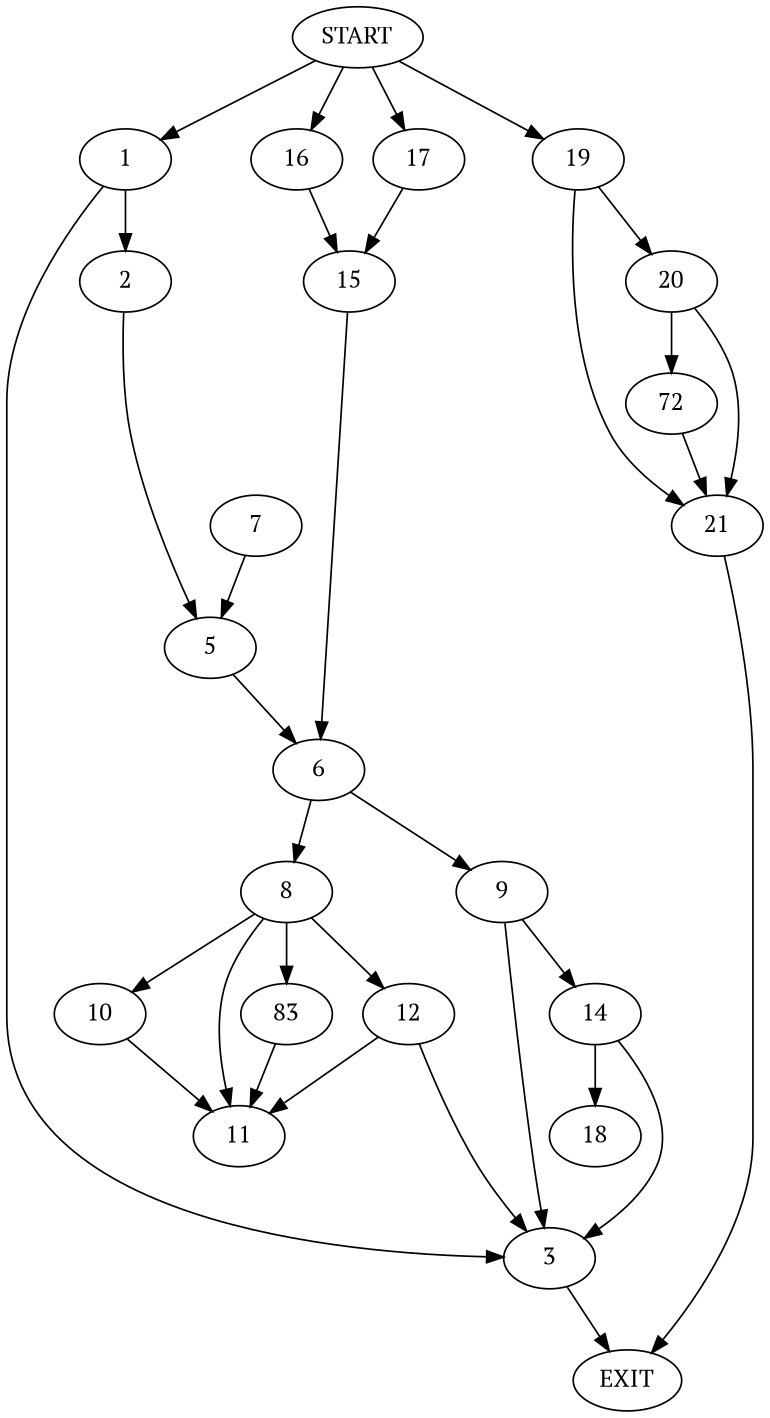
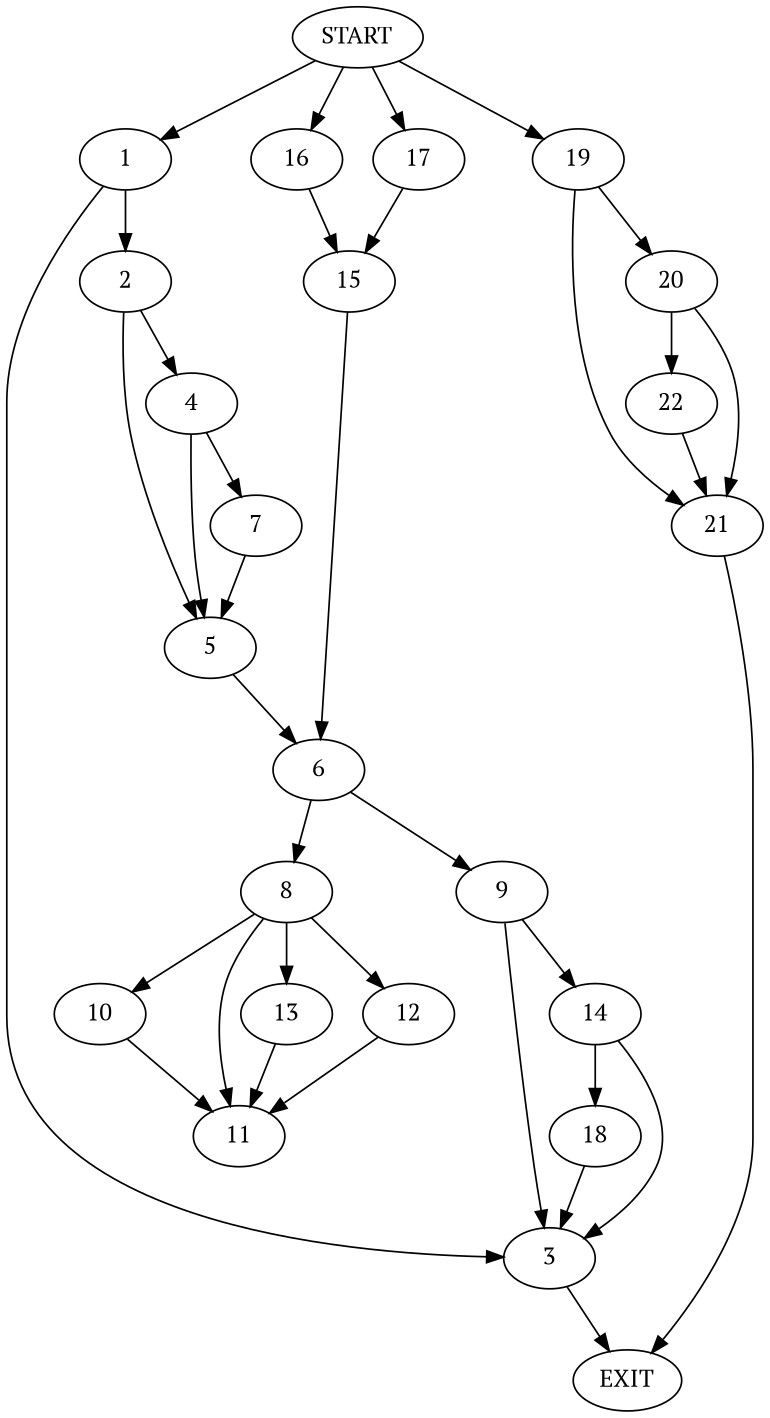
node "4": added
node "72": label "72" -> "22"
node "83": label "83" -> "13"
edge "12" -> "3": now "18" -> "3"
